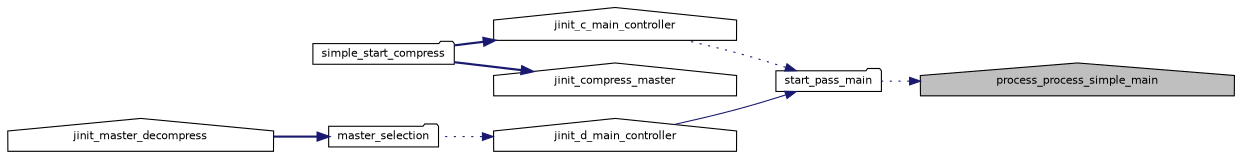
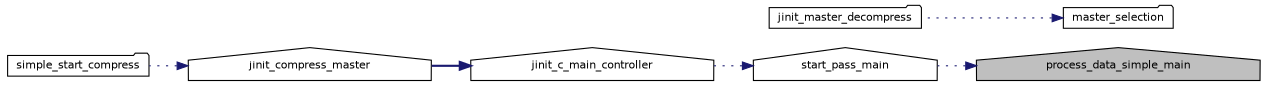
edge "simple_start_compress" -> "jinit_c_main_controller": now "jinit_compress_master" -> "jinit_c_main_controller"
edge "simple_start_compress" -> "jinit_compress_master": style bold -> dotted
node "start_pass_main": shape folder -> house
node "process_process_simple_main": label "process_process_simple_main" -> "process_data_simple_main"
node "jinit_master_decompress": shape house -> folder
edge "jinit_master_decompress" -> "master_selection": style bold -> dotted
node "jinit_d_main_controller": removed
